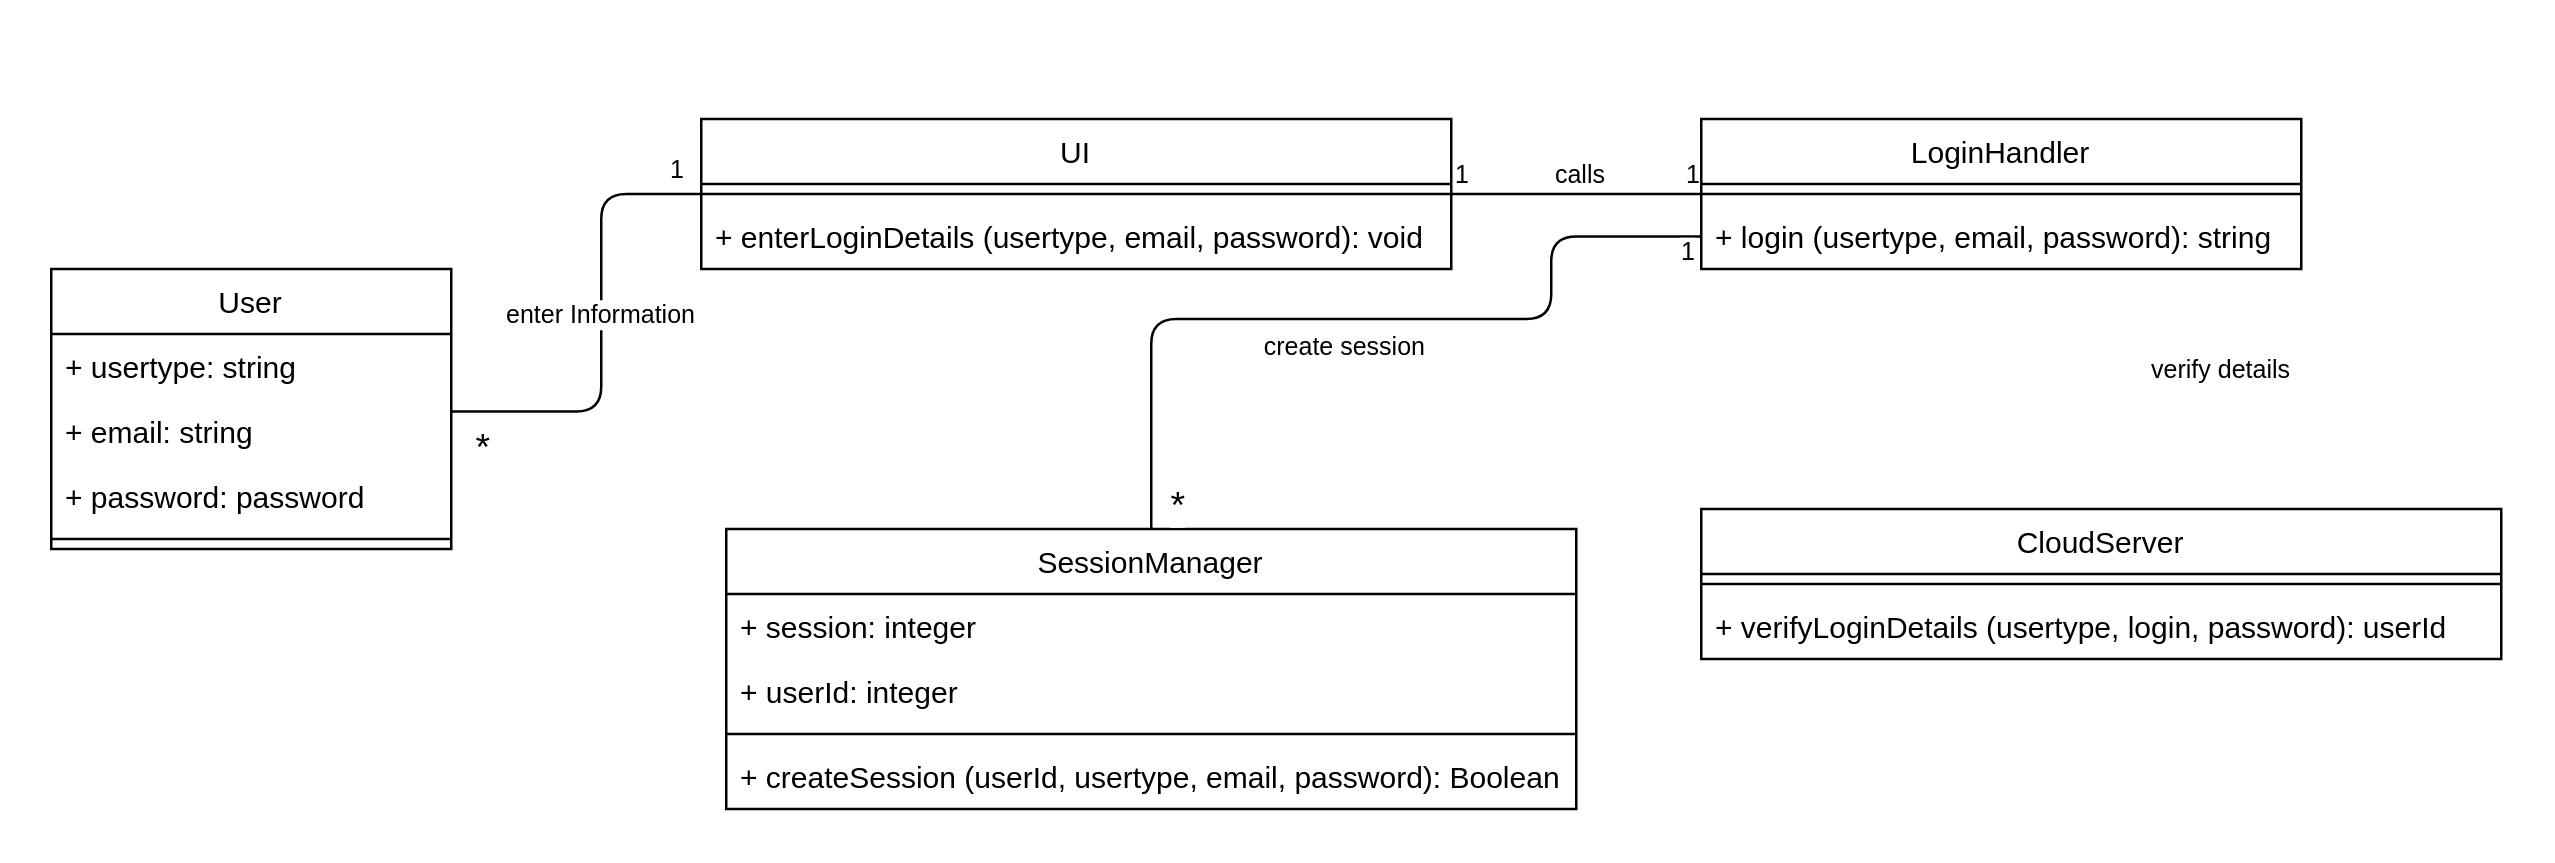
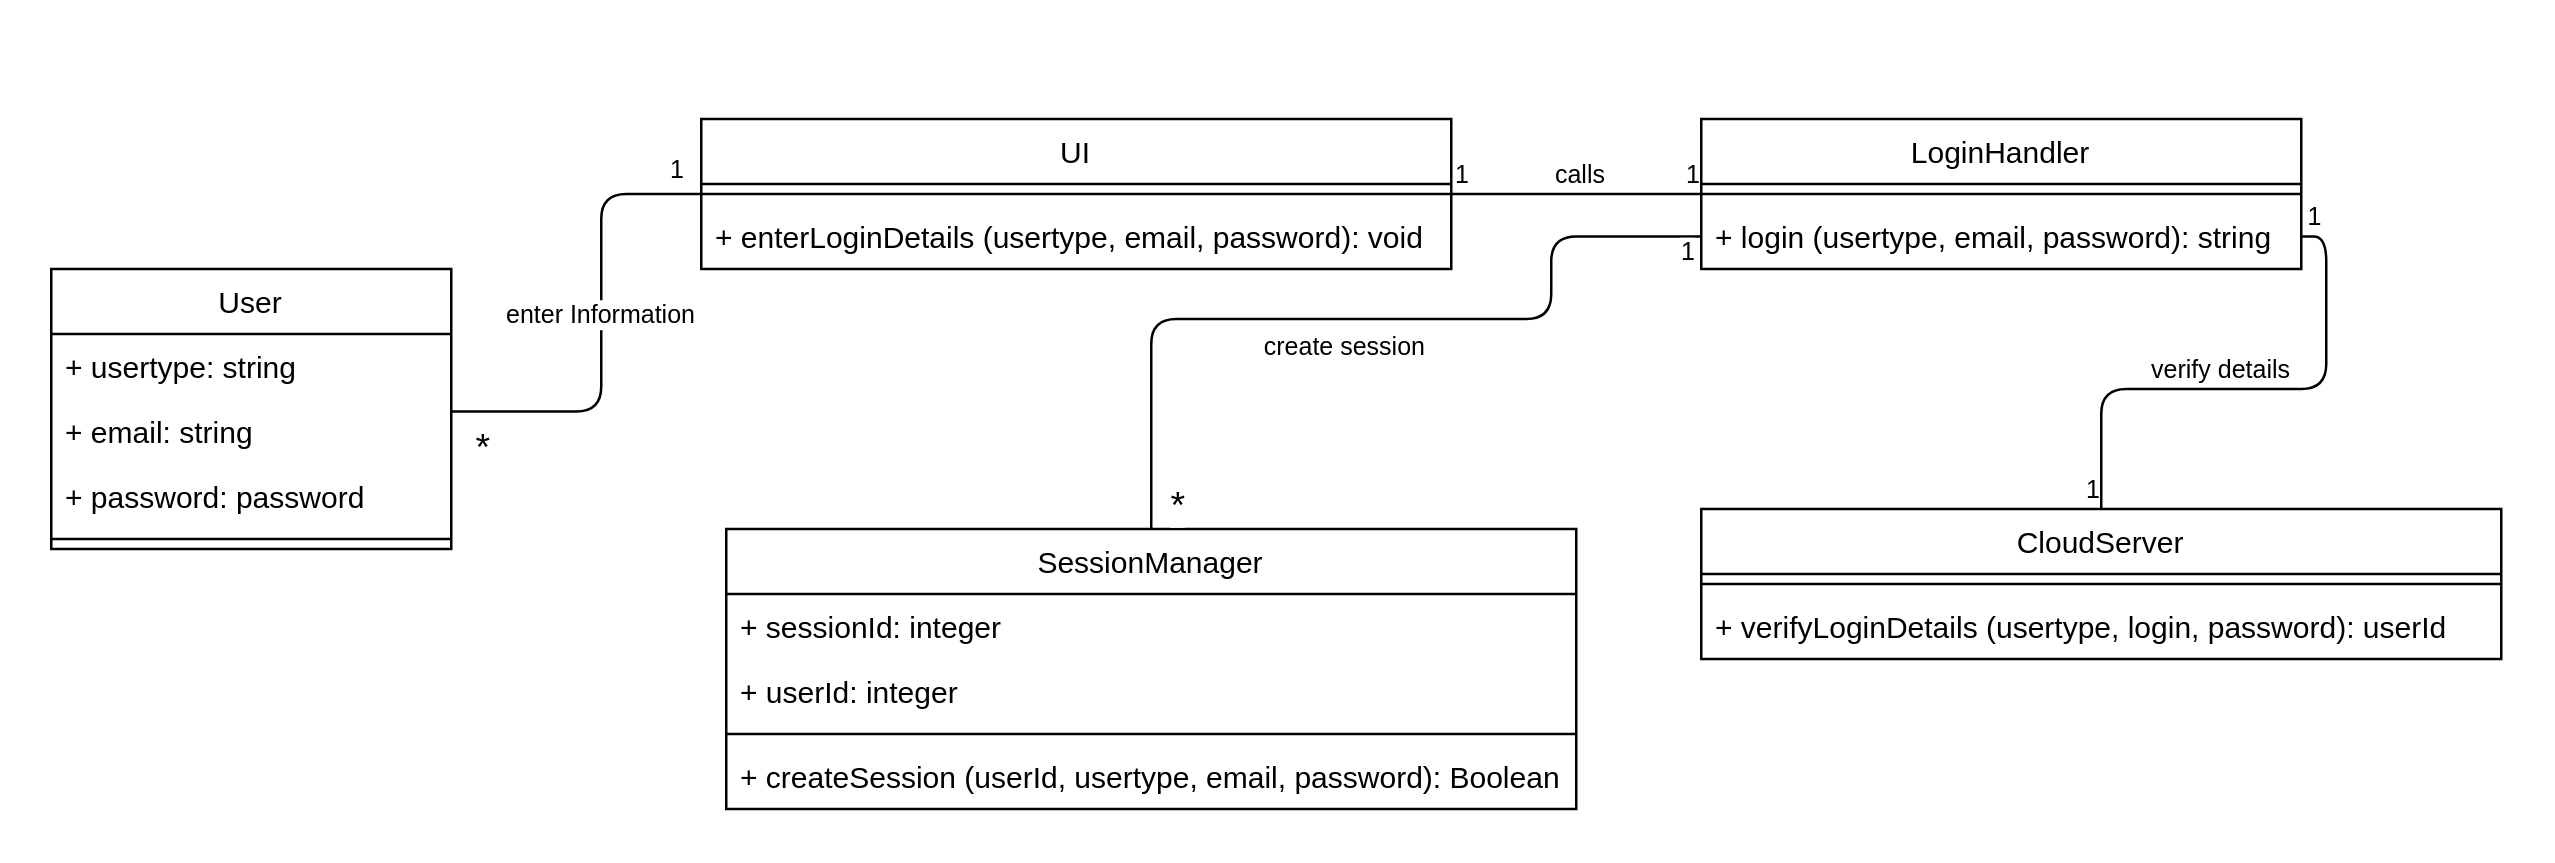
edge "+ login (usertype, email, password): string" -- "CloudServer": added, labels "1", "1"
node "+ session: integer": label "+ session: integer" -> "+ sessionId: integer"
